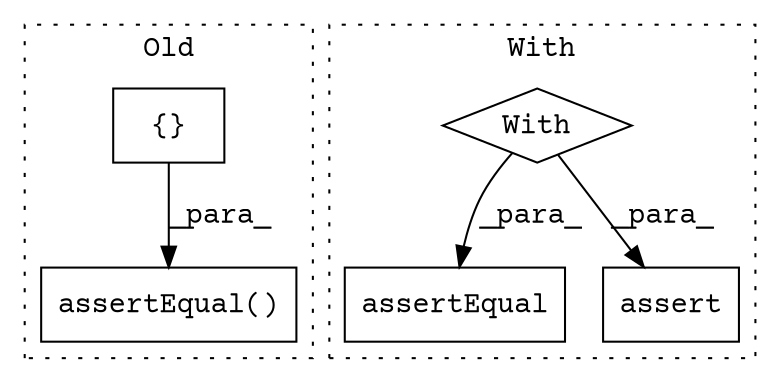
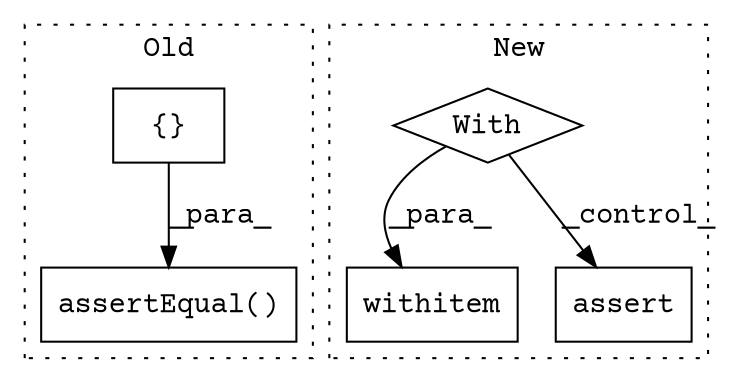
cluster "With": label "With" -> "New"
edge "With" -> "assert": label "_para_" -> "_control_"
node "assertEqual": label "assertEqual" -> "withitem"
